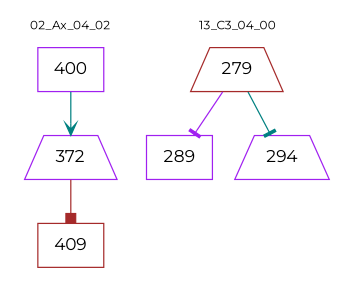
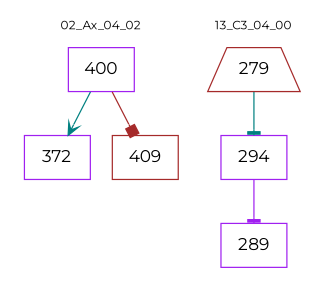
edge "279" -> "289": now "294" -> "289"
node "372": shape trapezium -> box
node "294": shape trapezium -> box
edge "372" -> "409": now "400" -> "409"
